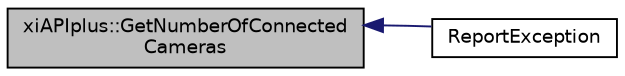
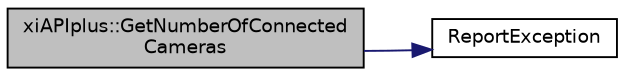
edge "ReportException" -> "xiAPIplus::GetNumberOfConnected Cameras": reversed
